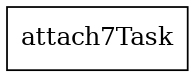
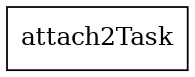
node "attach7Task": label "attach7Task" -> "attach2Task"
